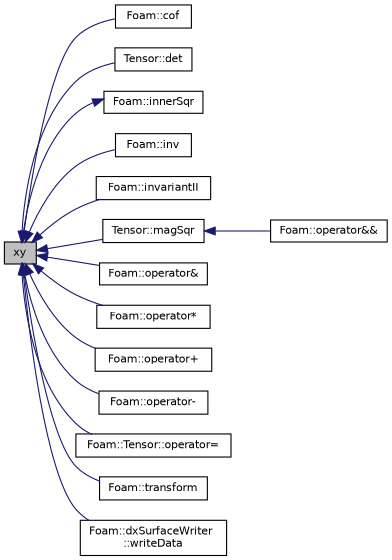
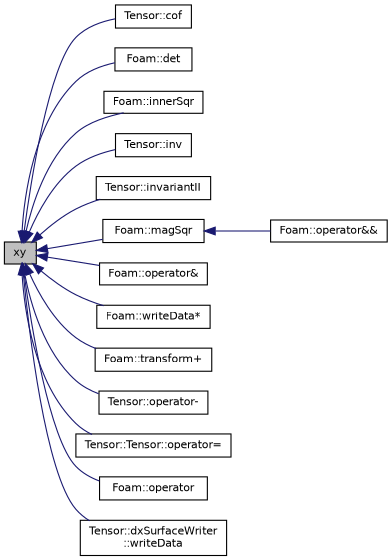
node "Foam::cof": label "Foam::cof" -> "Tensor::cof"
node "Tensor::det": label "Tensor::det" -> "Foam::det"
node "Foam::inv": label "Foam::inv" -> "Tensor::inv"
edge "xy" -> "Foam::innerSqr": reversed
node "Foam::invariantII": label "Foam::invariantII" -> "Tensor::invariantII"
node "Tensor::magSqr": label "Tensor::magSqr" -> "Foam::magSqr"
node "Foam::operator*": label "Foam::operator*" -> "Foam::writeData*"
node "Foam::operator+": label "Foam::operator+" -> "Foam::transform+"
node "Foam::operator-": label "Foam::operator-" -> "Tensor::operator-"
node "Foam::Tensor::operator=": label "Foam::Tensor::operator=" -> "Tensor::Tensor::operator="
node "Foam::transform": label "Foam::transform" -> "Foam::operator"
node "Foam::dxSurfaceWriter ::writeData": label "Foam::dxSurfaceWriter ::writeData" -> "Tensor::dxSurfaceWriter ::writeData"
